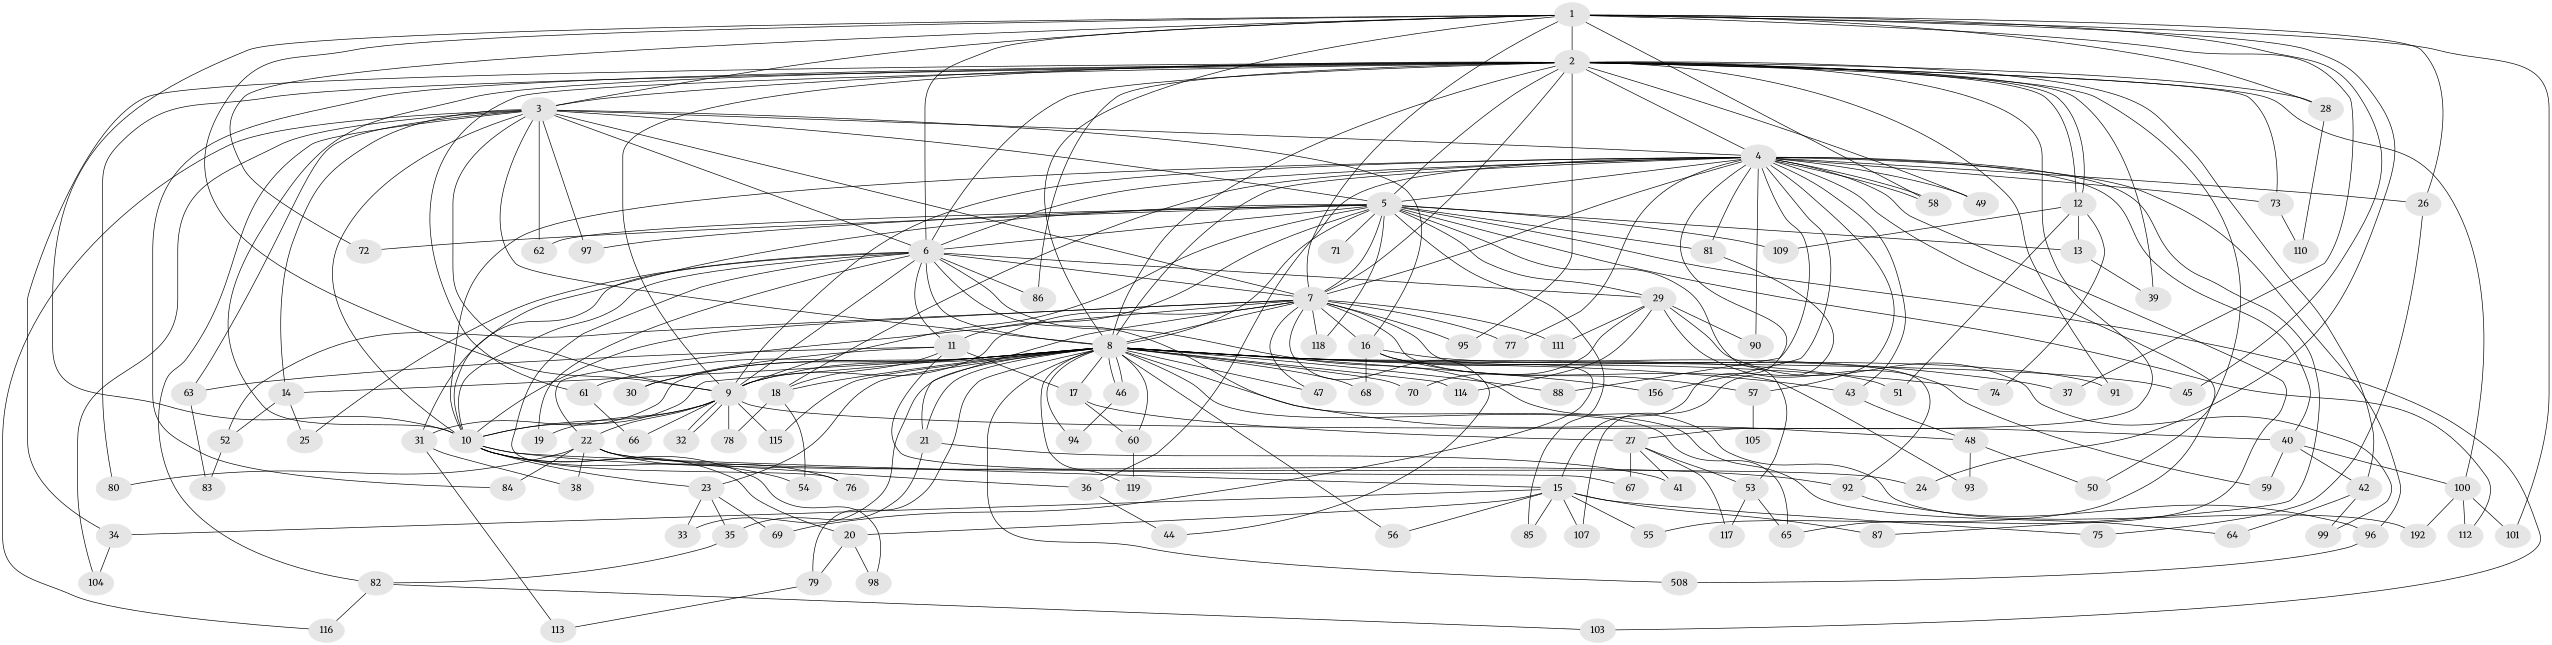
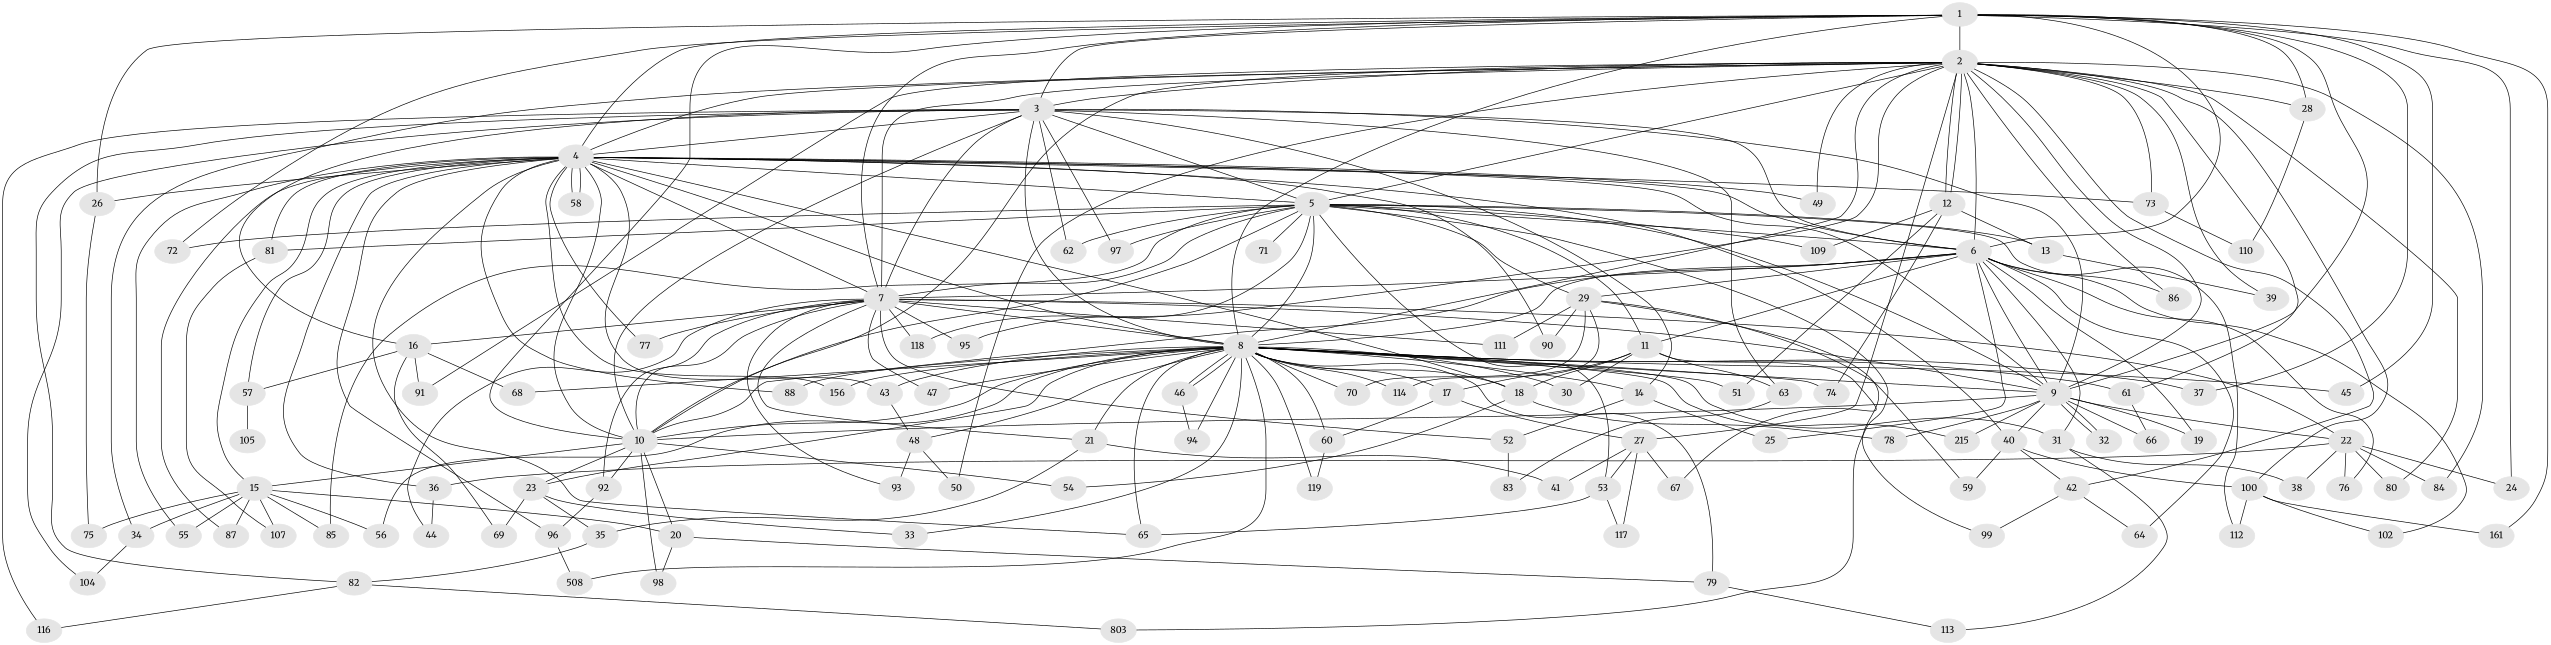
edge "1" -- "58": now "1" -- "4"
node "115": label "115" -> "215"
node "192": label "192" -> "102"
node "101": label "101" -> "161"
node "103": label "103" -> "803"
